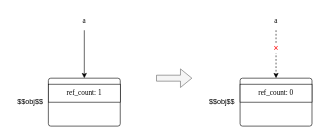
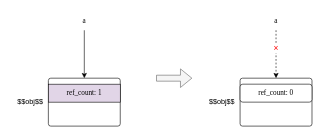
node "ref_count: 1": fillcolor #ffffff -> #e1d5e7
node "ref_count: 0": shape rectangle -> rounded rectangle
